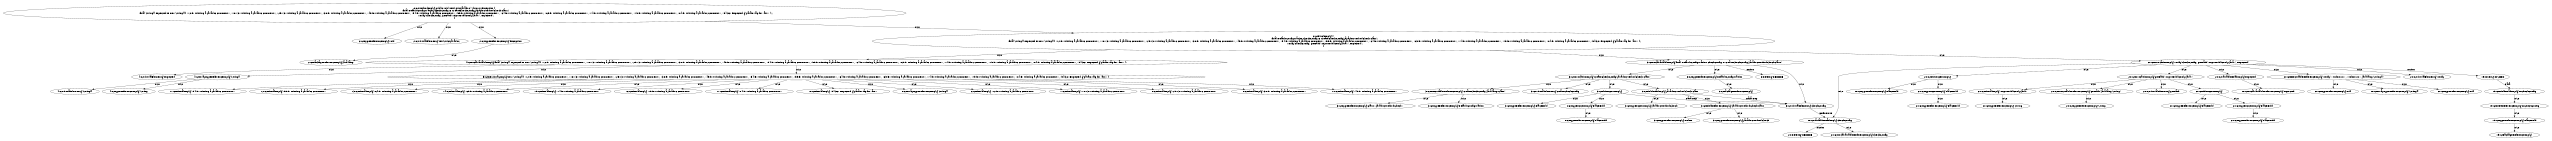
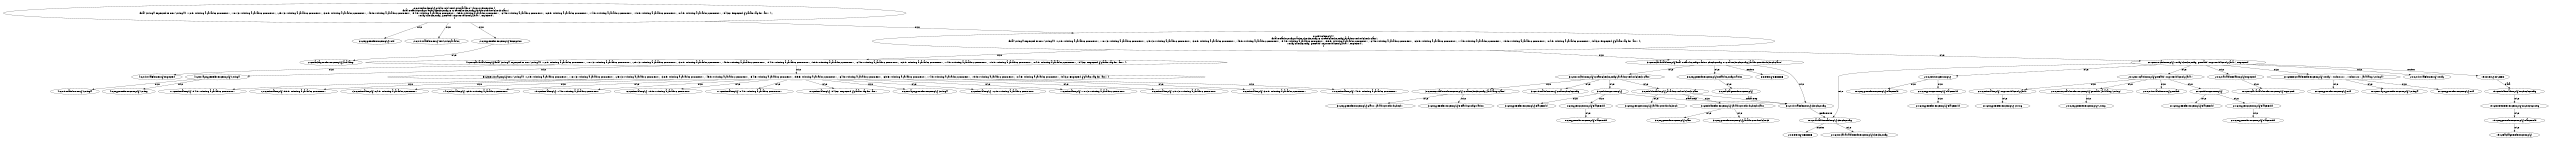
node "3:CtTypeReferenceImpl@Delete": label "3:CtTypeReferenceImpl@Delete" -> "3:CtTypeReferenceImpl@Class"
